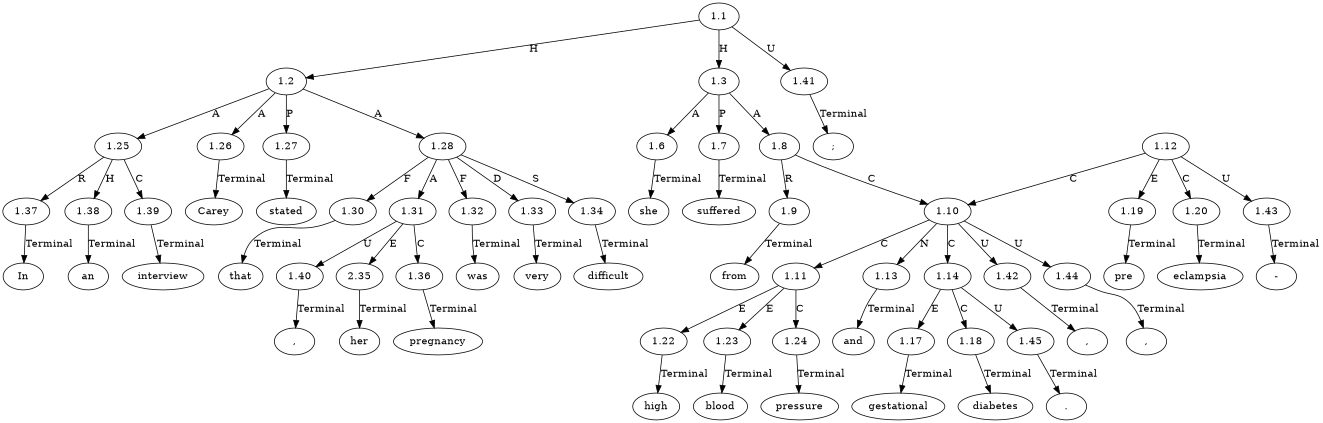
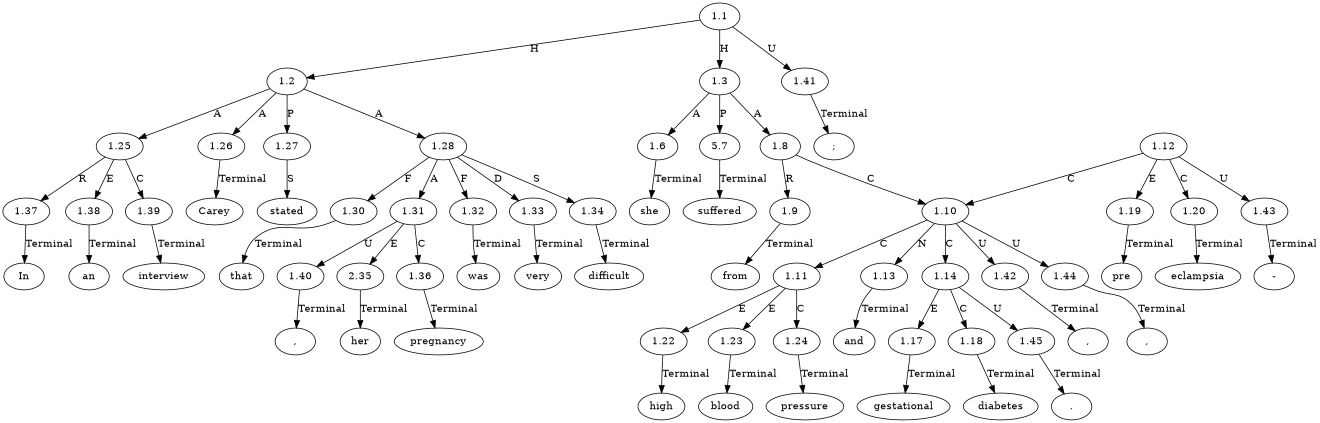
node "1.7": label "1.7" -> "5.7"
edge "1.25" -> "1.38": label "H" -> "E"
edge "1.27" -> "stated": label "Terminal" -> "S"
